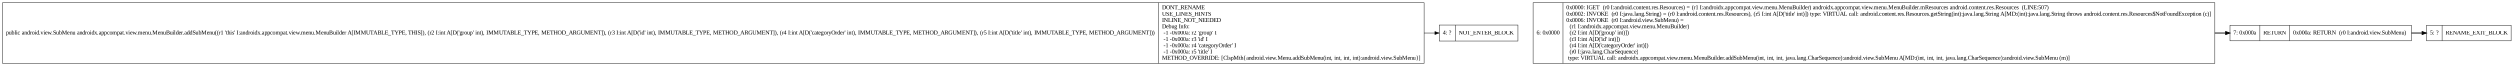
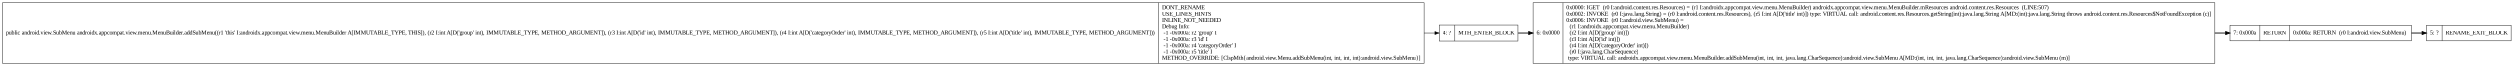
node "4: ?": text "NOT_ENTER_BLOCK" -> "MTH_ENTER_BLOCK"
edge "4: ?" -> "6: 0x0000": added
